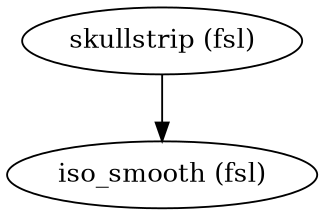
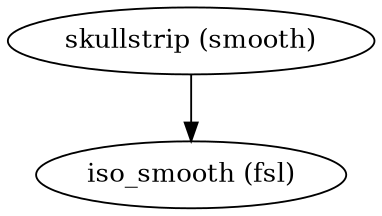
node "skullstrip (fsl)": label "skullstrip (fsl)" -> "skullstrip (smooth)"
